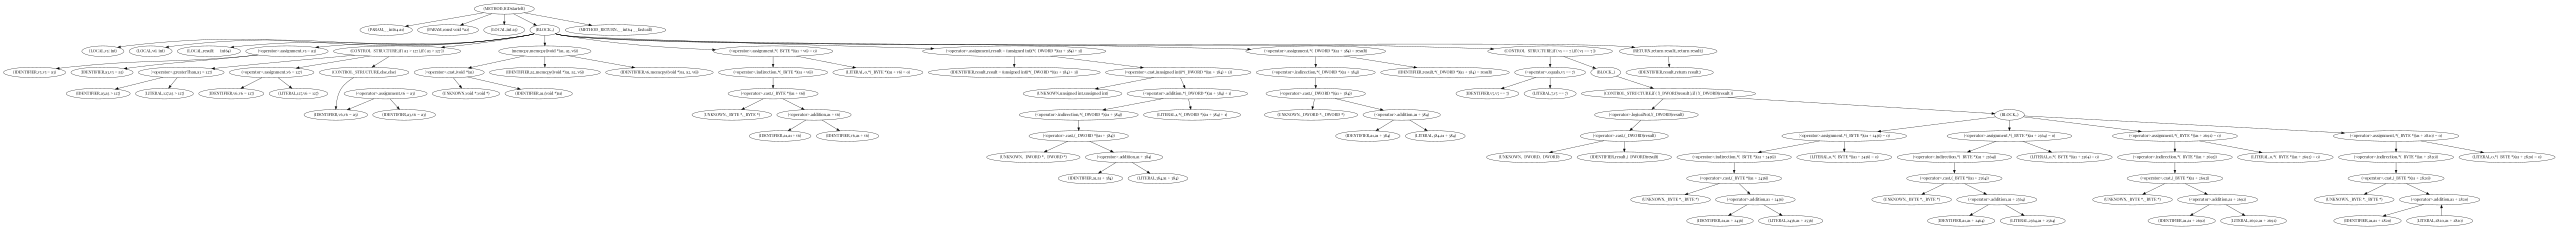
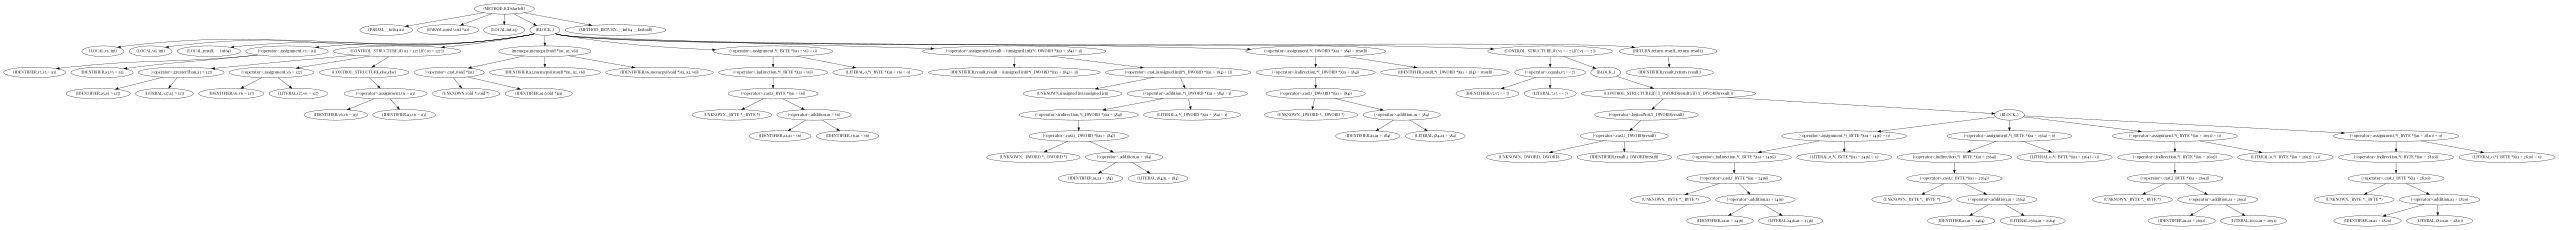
node "(IDENTIFIER,a2,memcpy((void *)a1, a2, v6))": label "(IDENTIFIER,a2,memcpy((void *)a1, a2, v6))" -> "(IDENTIFIER,a2,memcpy((result *)a1, a2, v6))"
edge "(CONTROL_STRUCTURE,else,else)" -> "(IDENTIFIER,v6,v6 = a3)": now "(CONTROL_STRUCTURE,else,else)" -> "(<operator>.assignment,v6 = a3)"
edge "(LITERAL,2820,a1 + 2820)" -> "(<operator>.addition,a1 + 2820)": reversed
